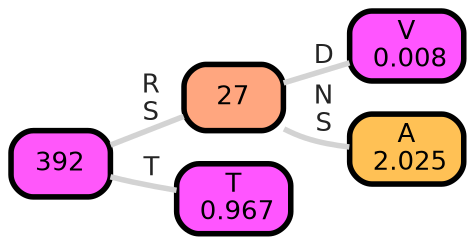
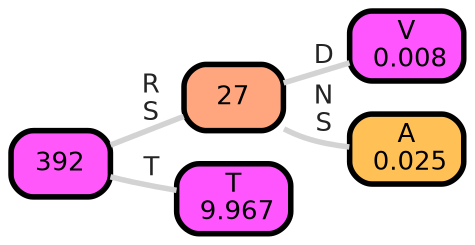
node "A 2.025": label "A 2.025" -> "A 0.025"
node "T 0.967": label "T 0.967" -> "T 9.967"
